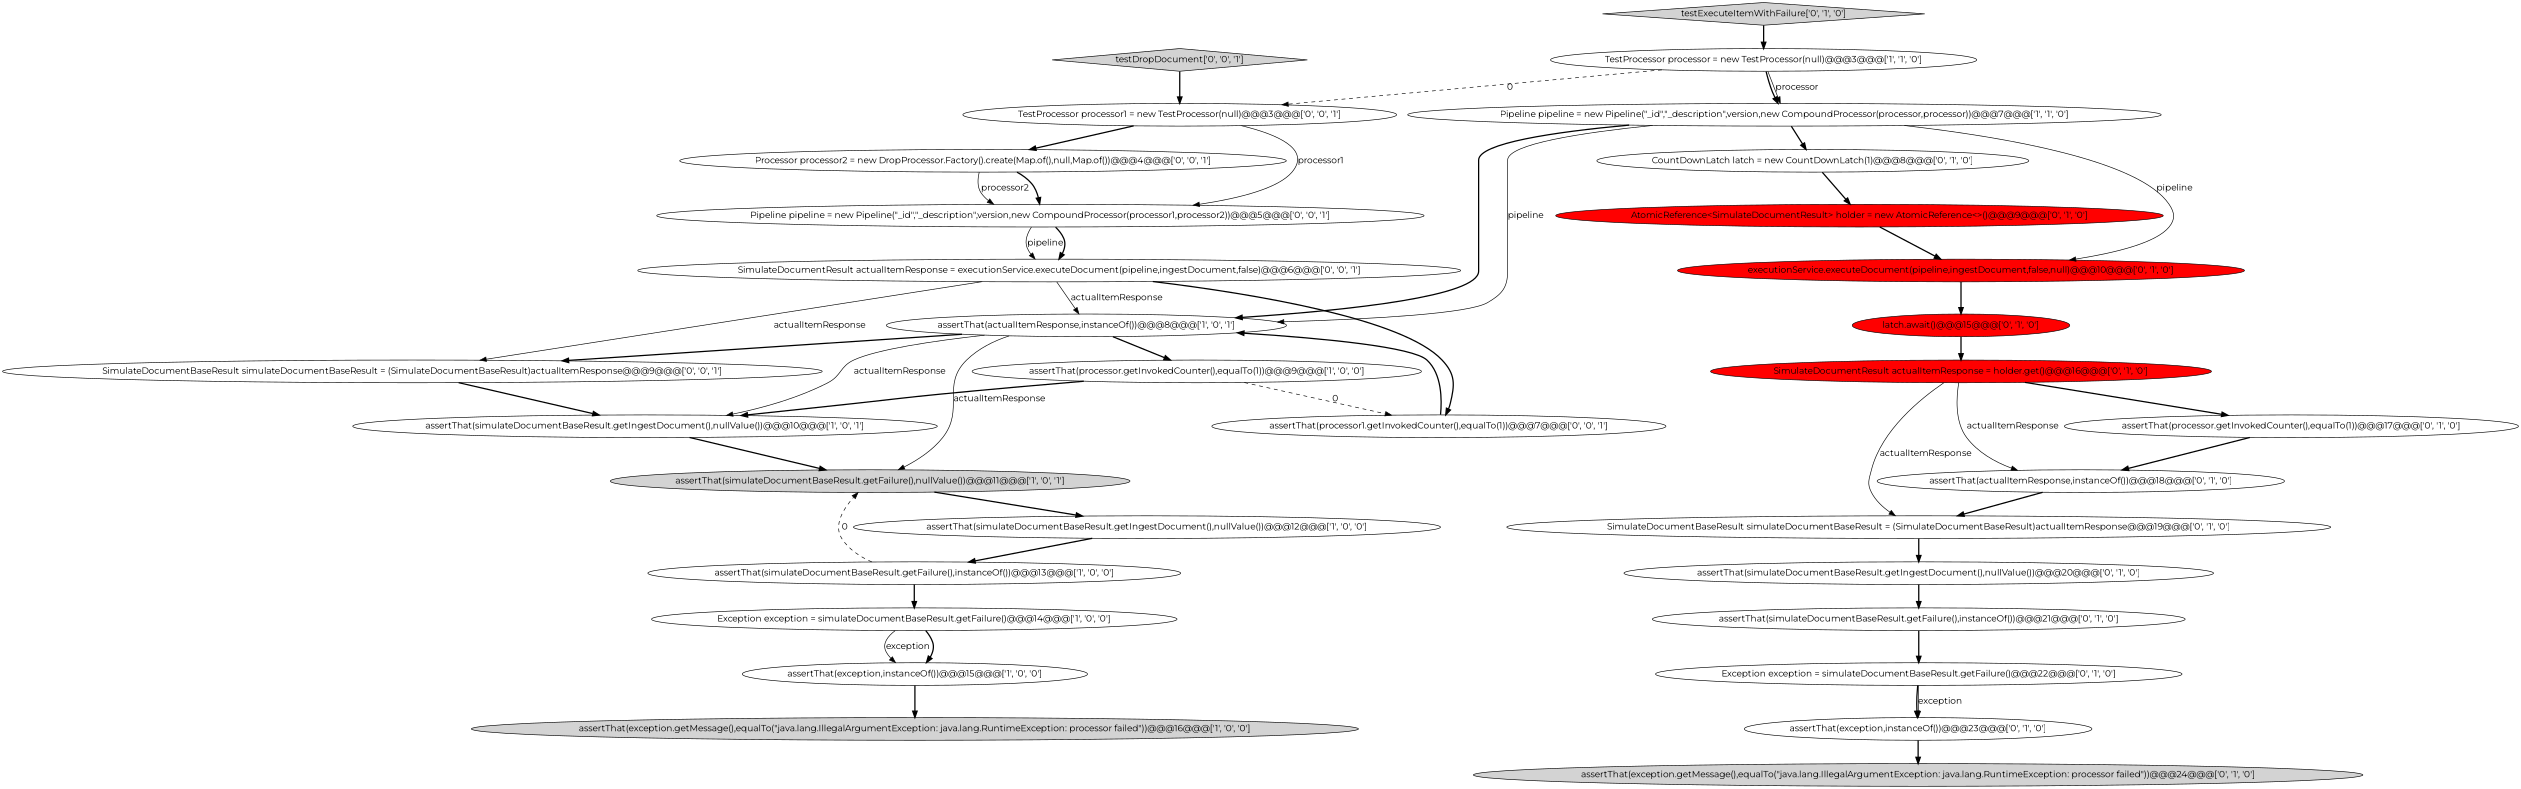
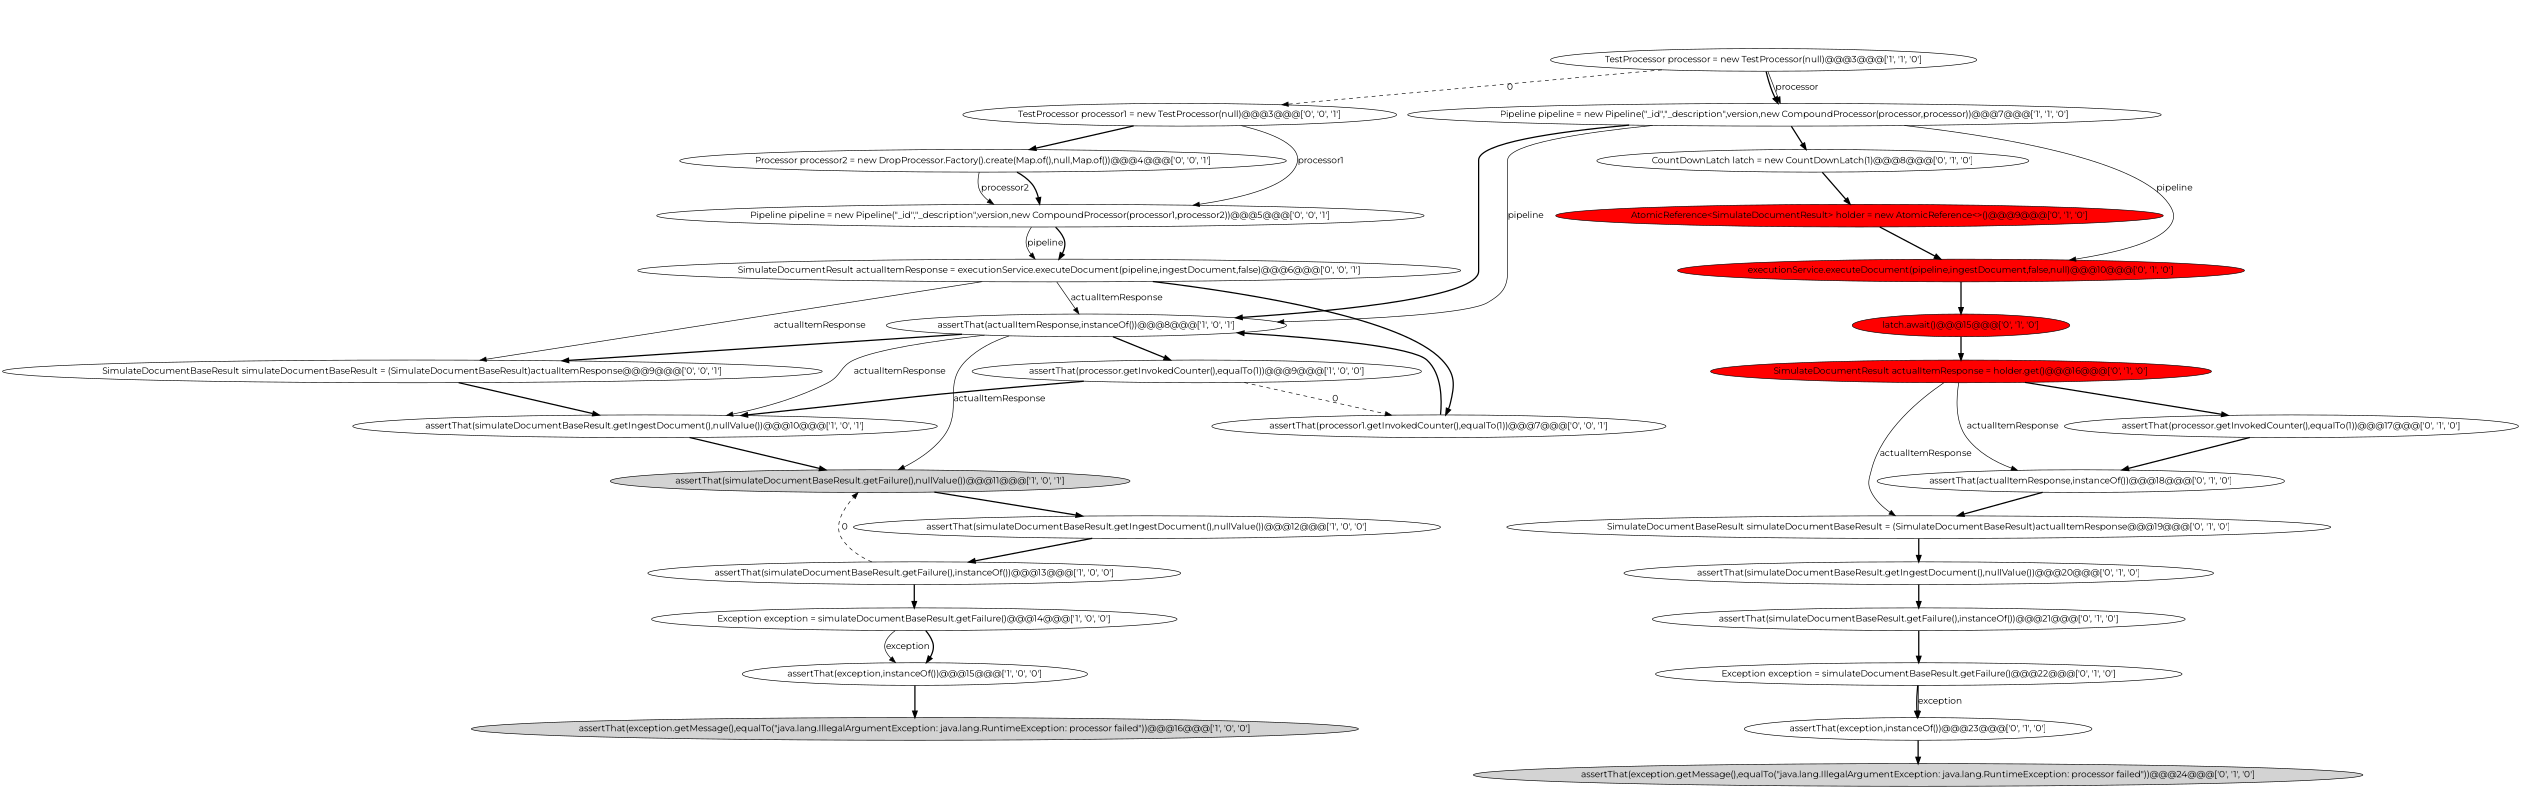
node "testExecuteItemWithFailure['0', '1', '0']": removed
node "testDropDocument['0', '0', '1']": removed
